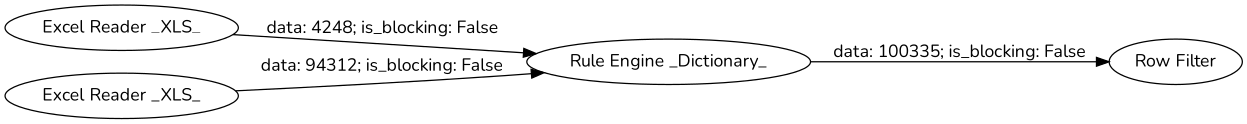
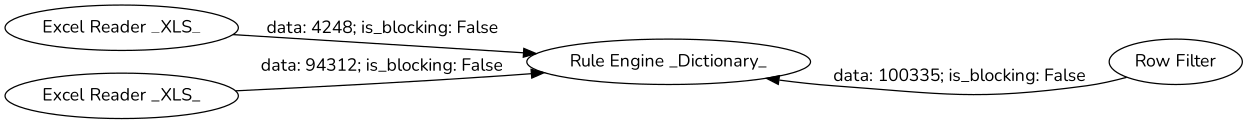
edge "Rule Engine _Dictionary_" -> "Row Filter": reversed
